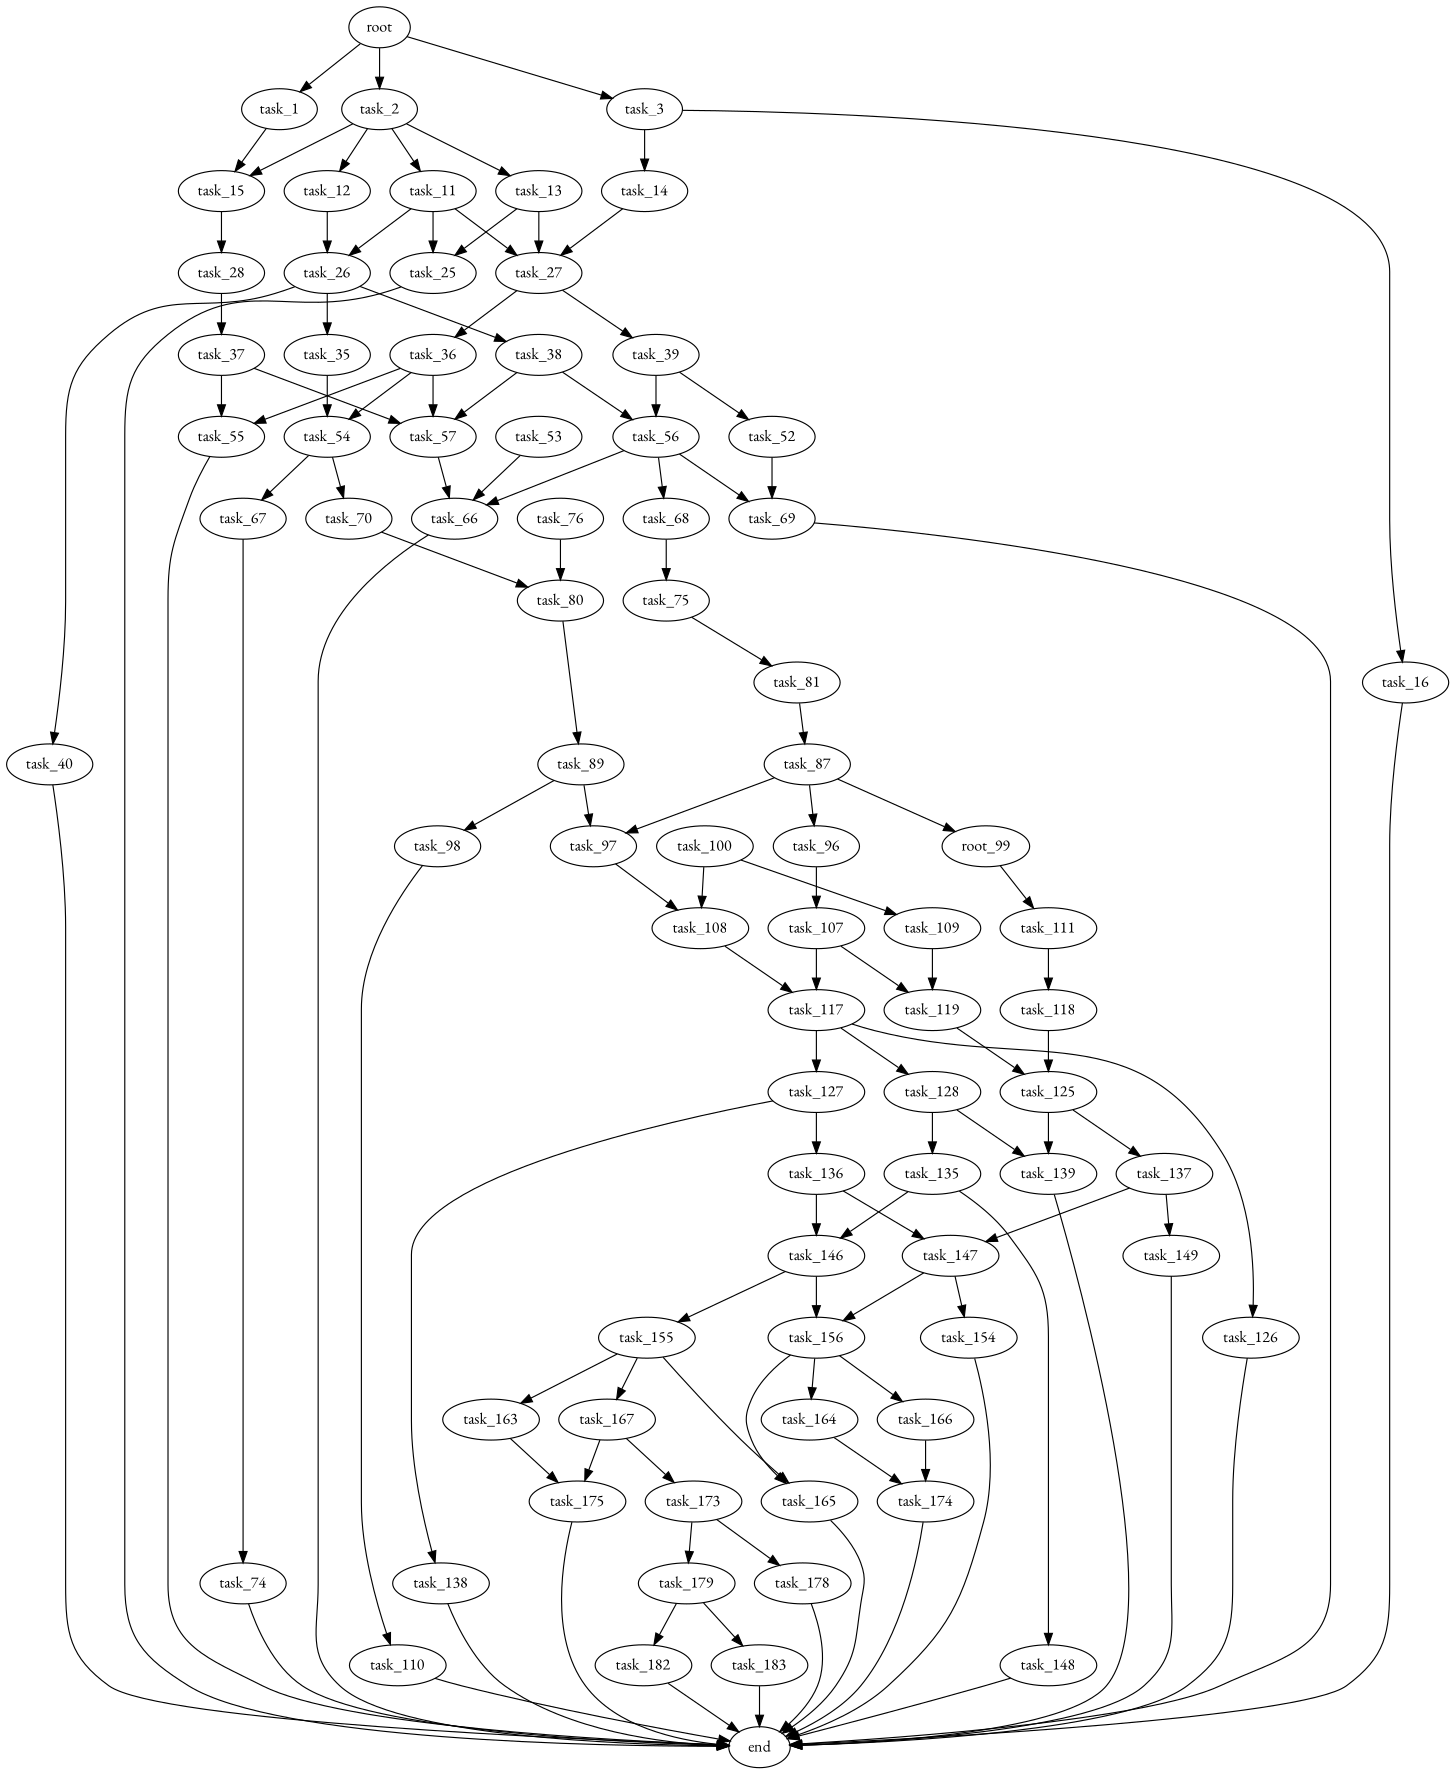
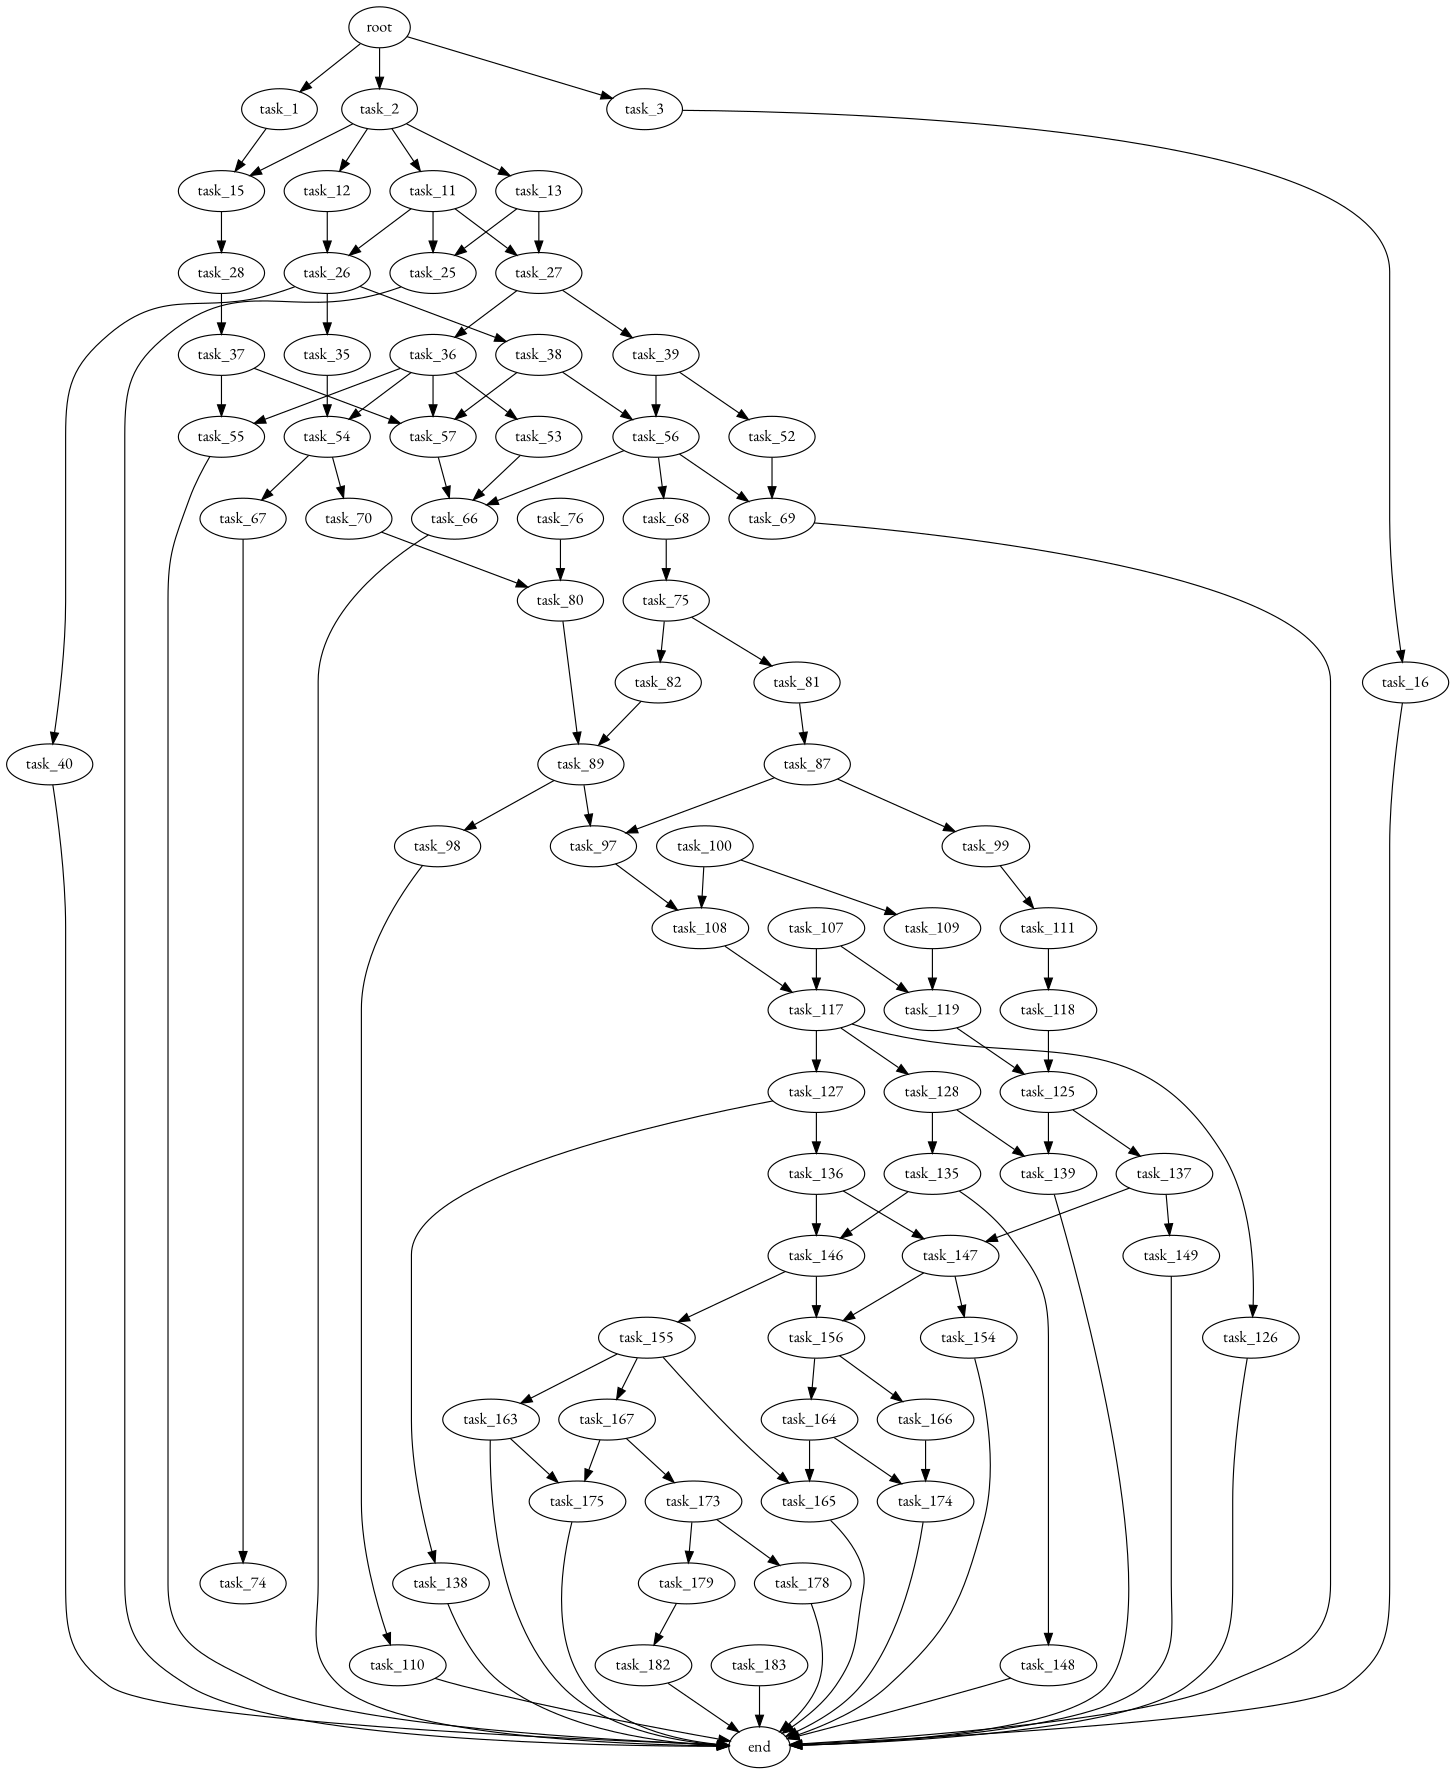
node "task_14": removed
edge "task_36" -> "task_53": added
node "task_82": added
node "task_96": removed
node "root_99": label "root_99" -> "task_99"
edge "task_156" -> "task_165": now "task_164" -> "task_165"
edge "task_179" -> "task_183": removed
edge "task_74" -> "end": now "task_163" -> "end"
